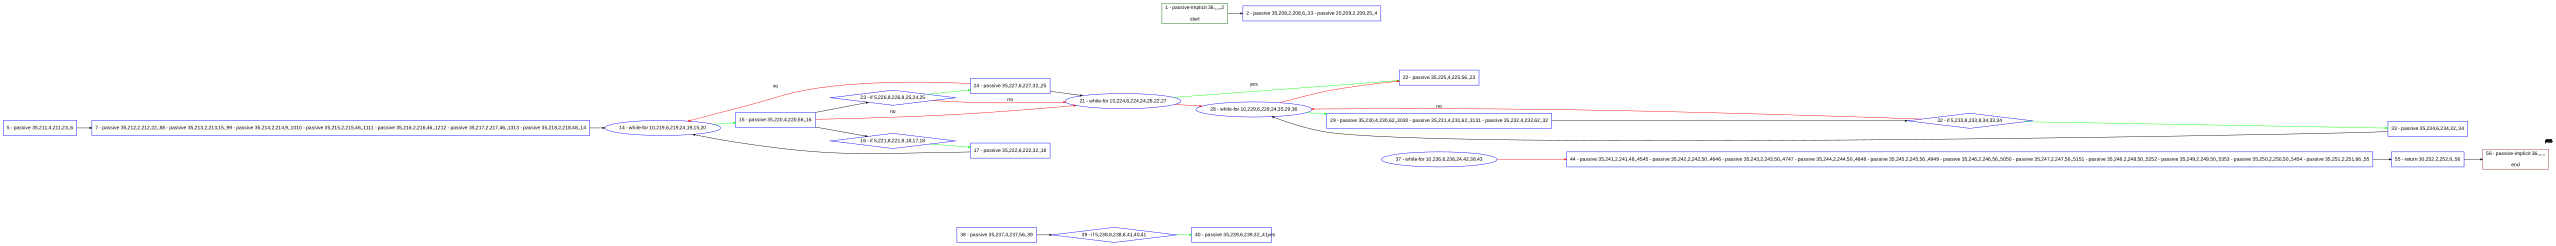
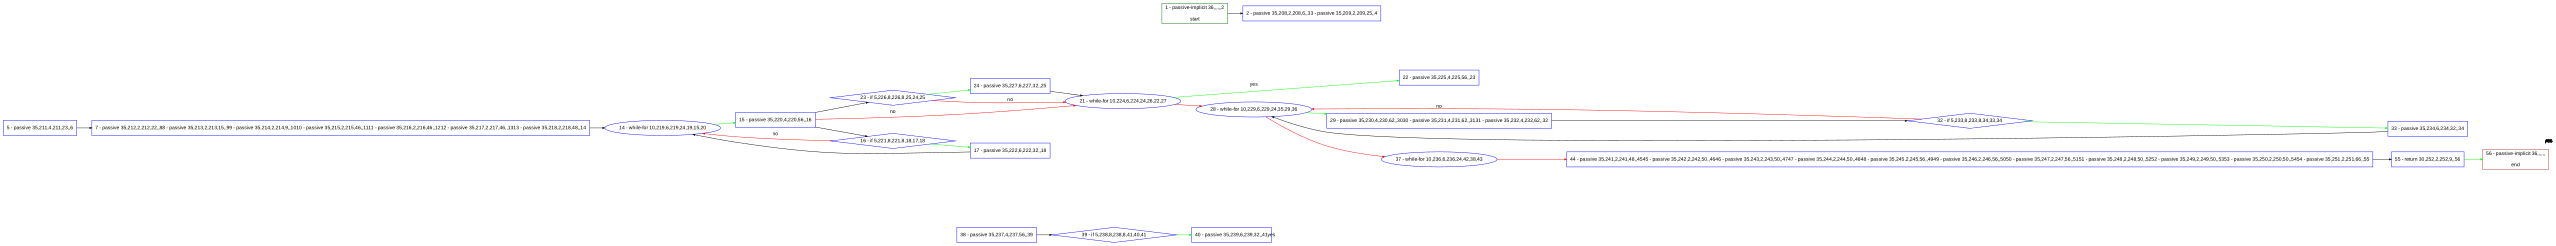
edge "24 - passive 35,227,6,227,32,,25" -> "14 - while-for 10,219,6,219,24,19,15,20": now "16 - if 5,221,8,221,8,18,17,18" -> "14 - while-for 10,219,6,219,24,19,15,20"
edge "28 - while-for 10,229,6,229,24,35,29,36" -> "22 - passive 35,225,4,225,56,,23": now "28 - while-for 10,229,6,229,24,35,29,36" -> "37 - while-for 10,236,6,236,24,42,38,43"
edge "55 - return 30,252,2,252,9,,56" -> "56 - passive-implicit 36,,,,,, end": color #000000 -> #00ff00
